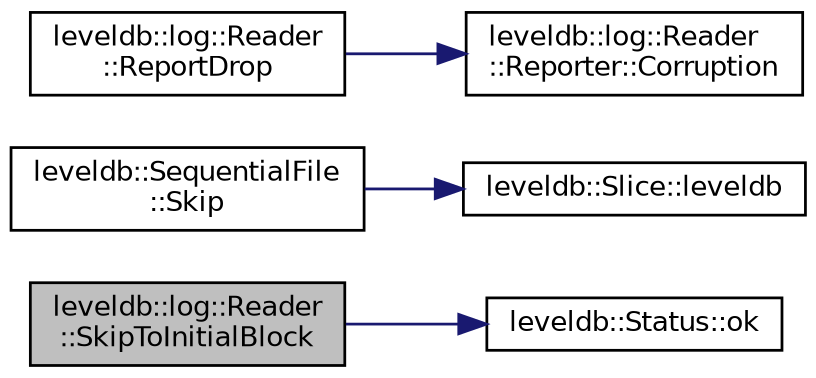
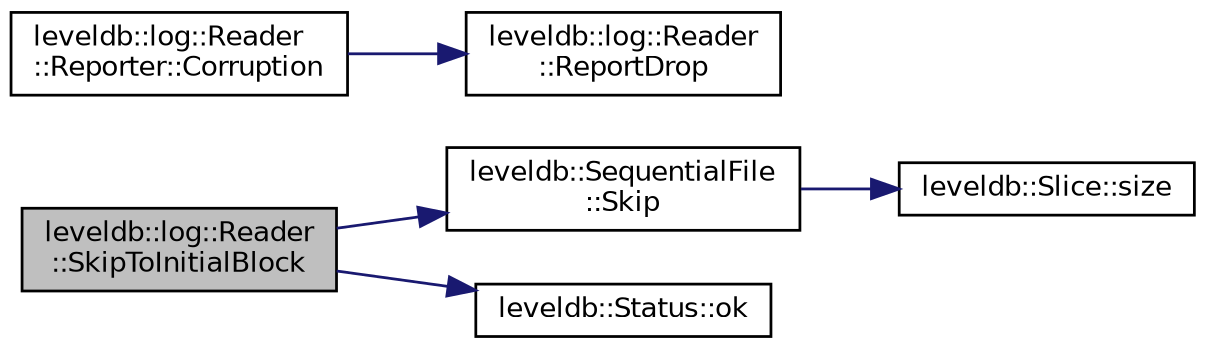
edge "leveldb::log::Reader ::ReportDrop" -> "leveldb::log::Reader ::Reporter::Corruption": reversed
node "leveldb::Slice::leveldb": label "leveldb::Slice::leveldb" -> "leveldb::Slice::size"
edge "leveldb::log::Reader ::SkipToInitialBlock" -> "leveldb::SequentialFile ::Skip": added
